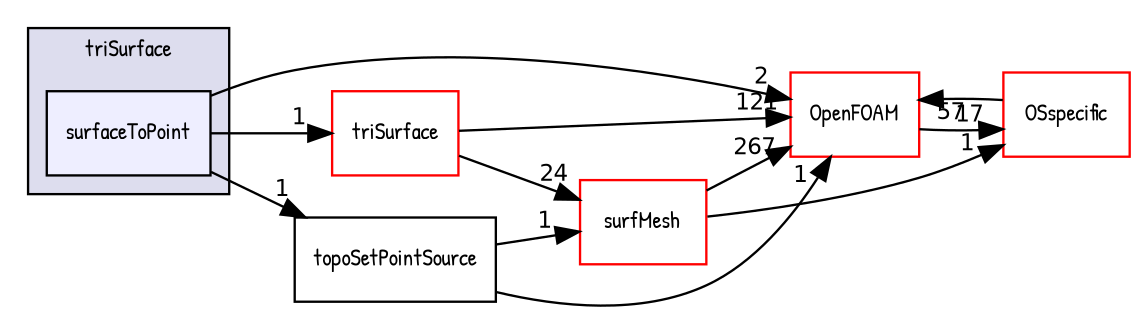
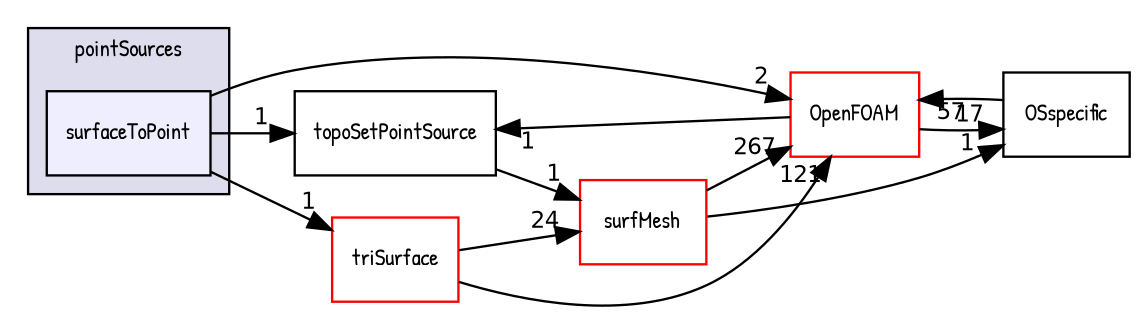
cluster "triSurface": label "triSurface" -> "pointSources"
node "OSspecific": color red -> black
edge "topoSetPointSource" -> "OpenFOAM": reversed
